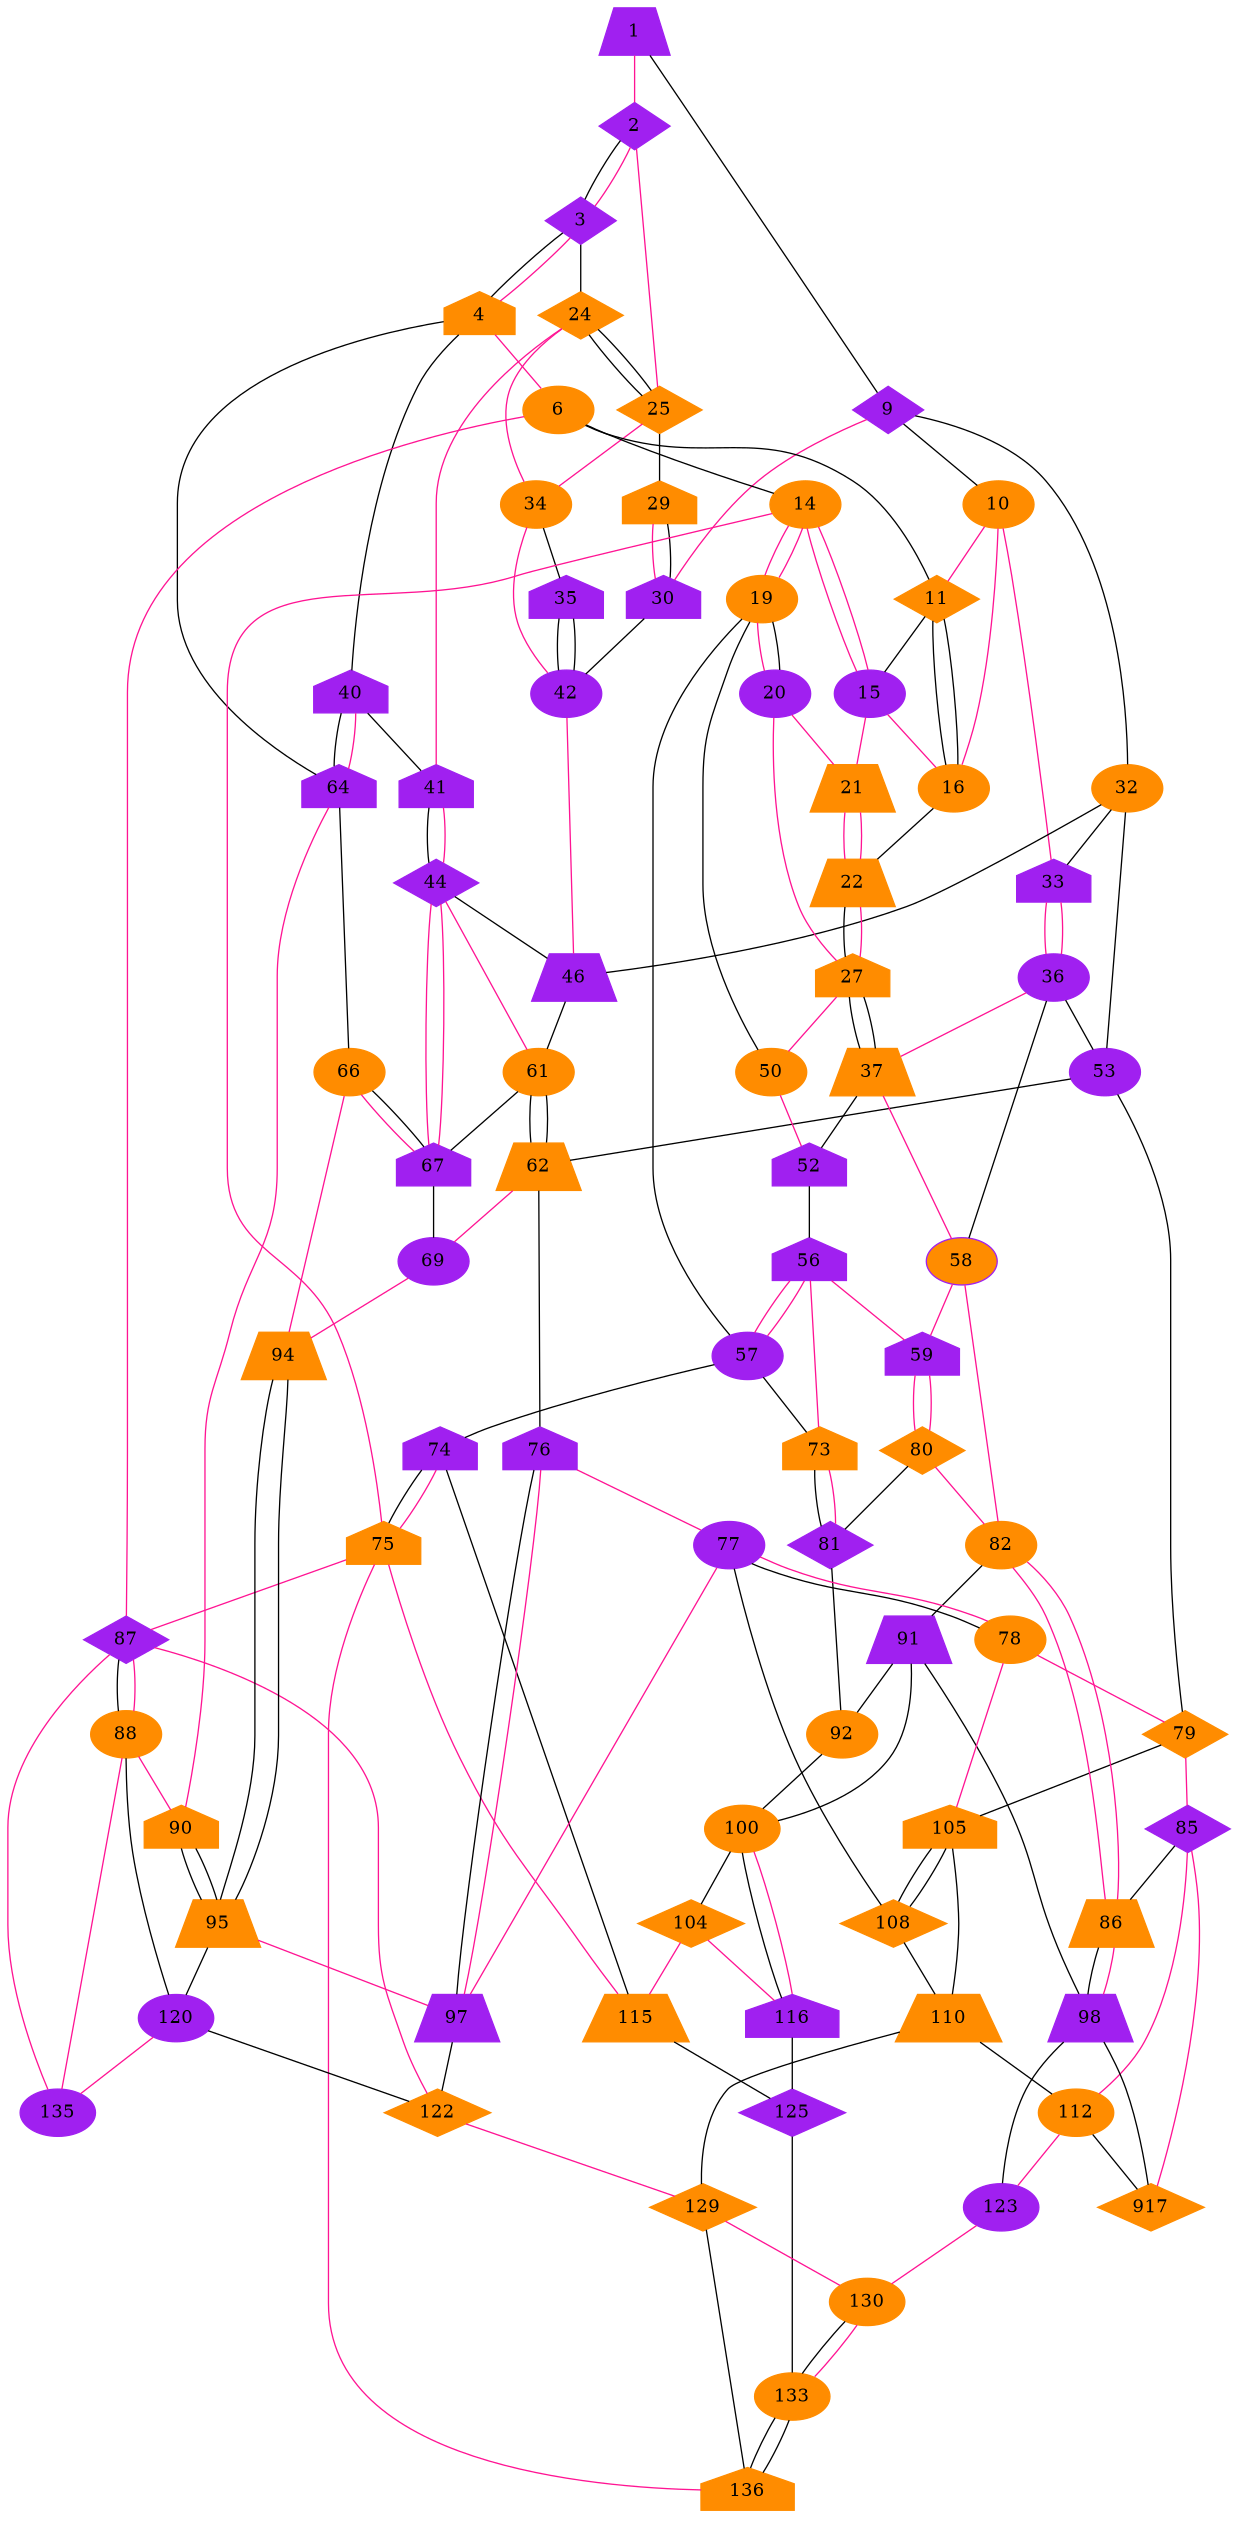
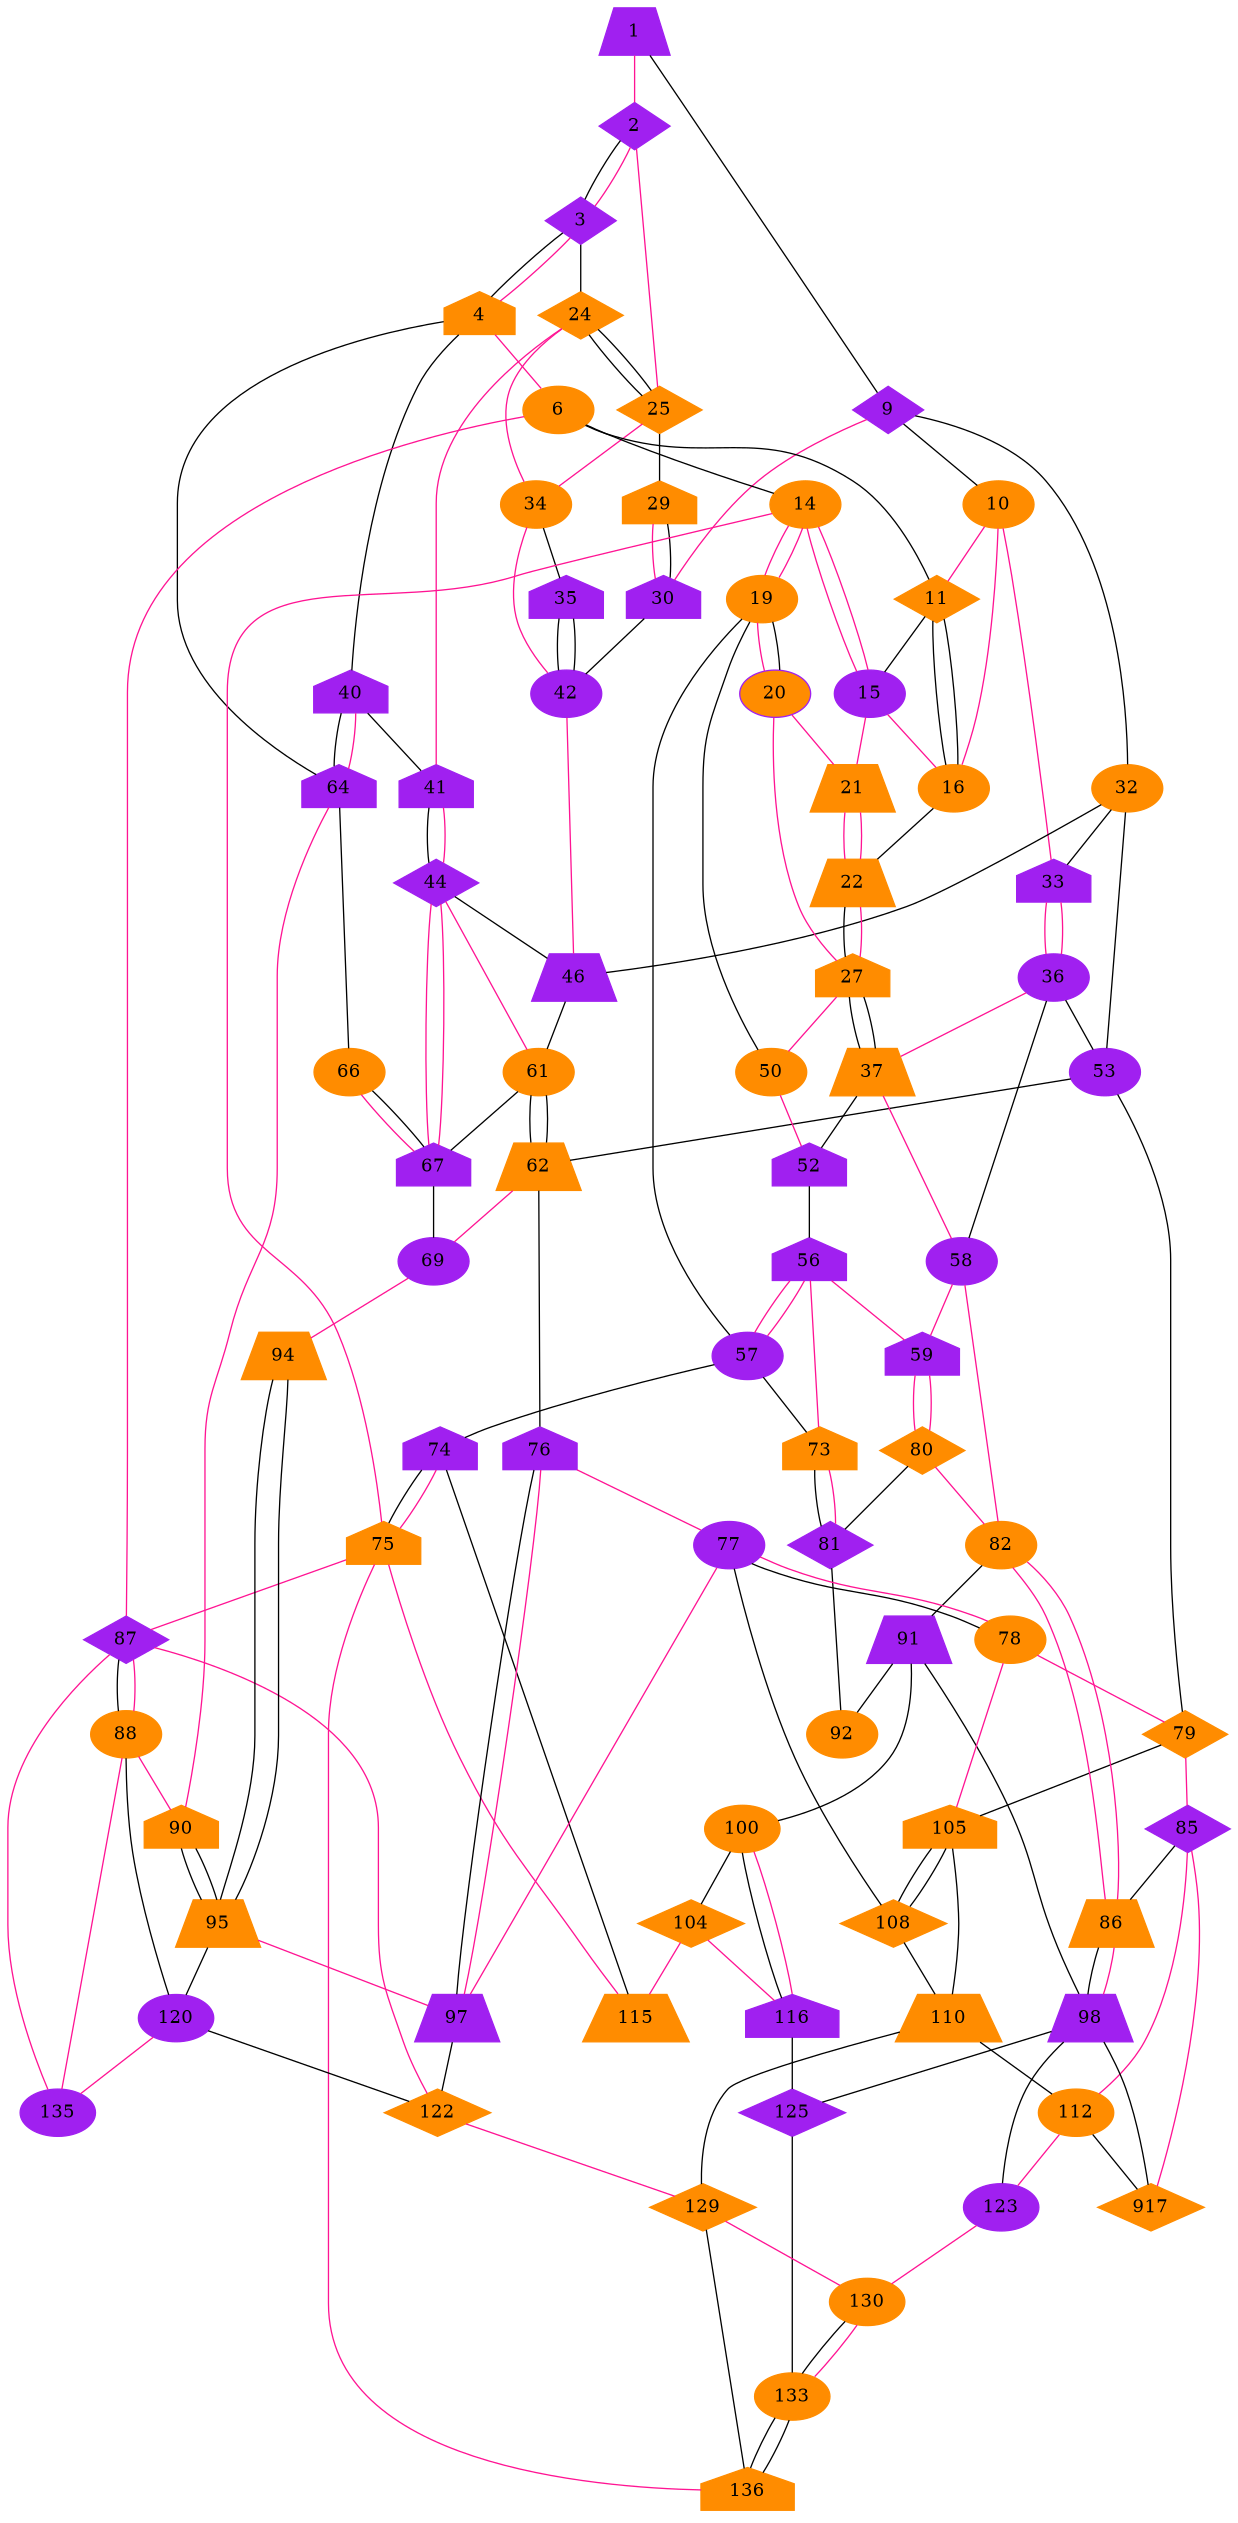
node "20": fillcolor purple -> darkorange
edge "66" -- "94": removed
node "58": fillcolor darkorange -> purple
edge "92" -- "100": removed
edge "115" -- "125": now "98" -- "125"
